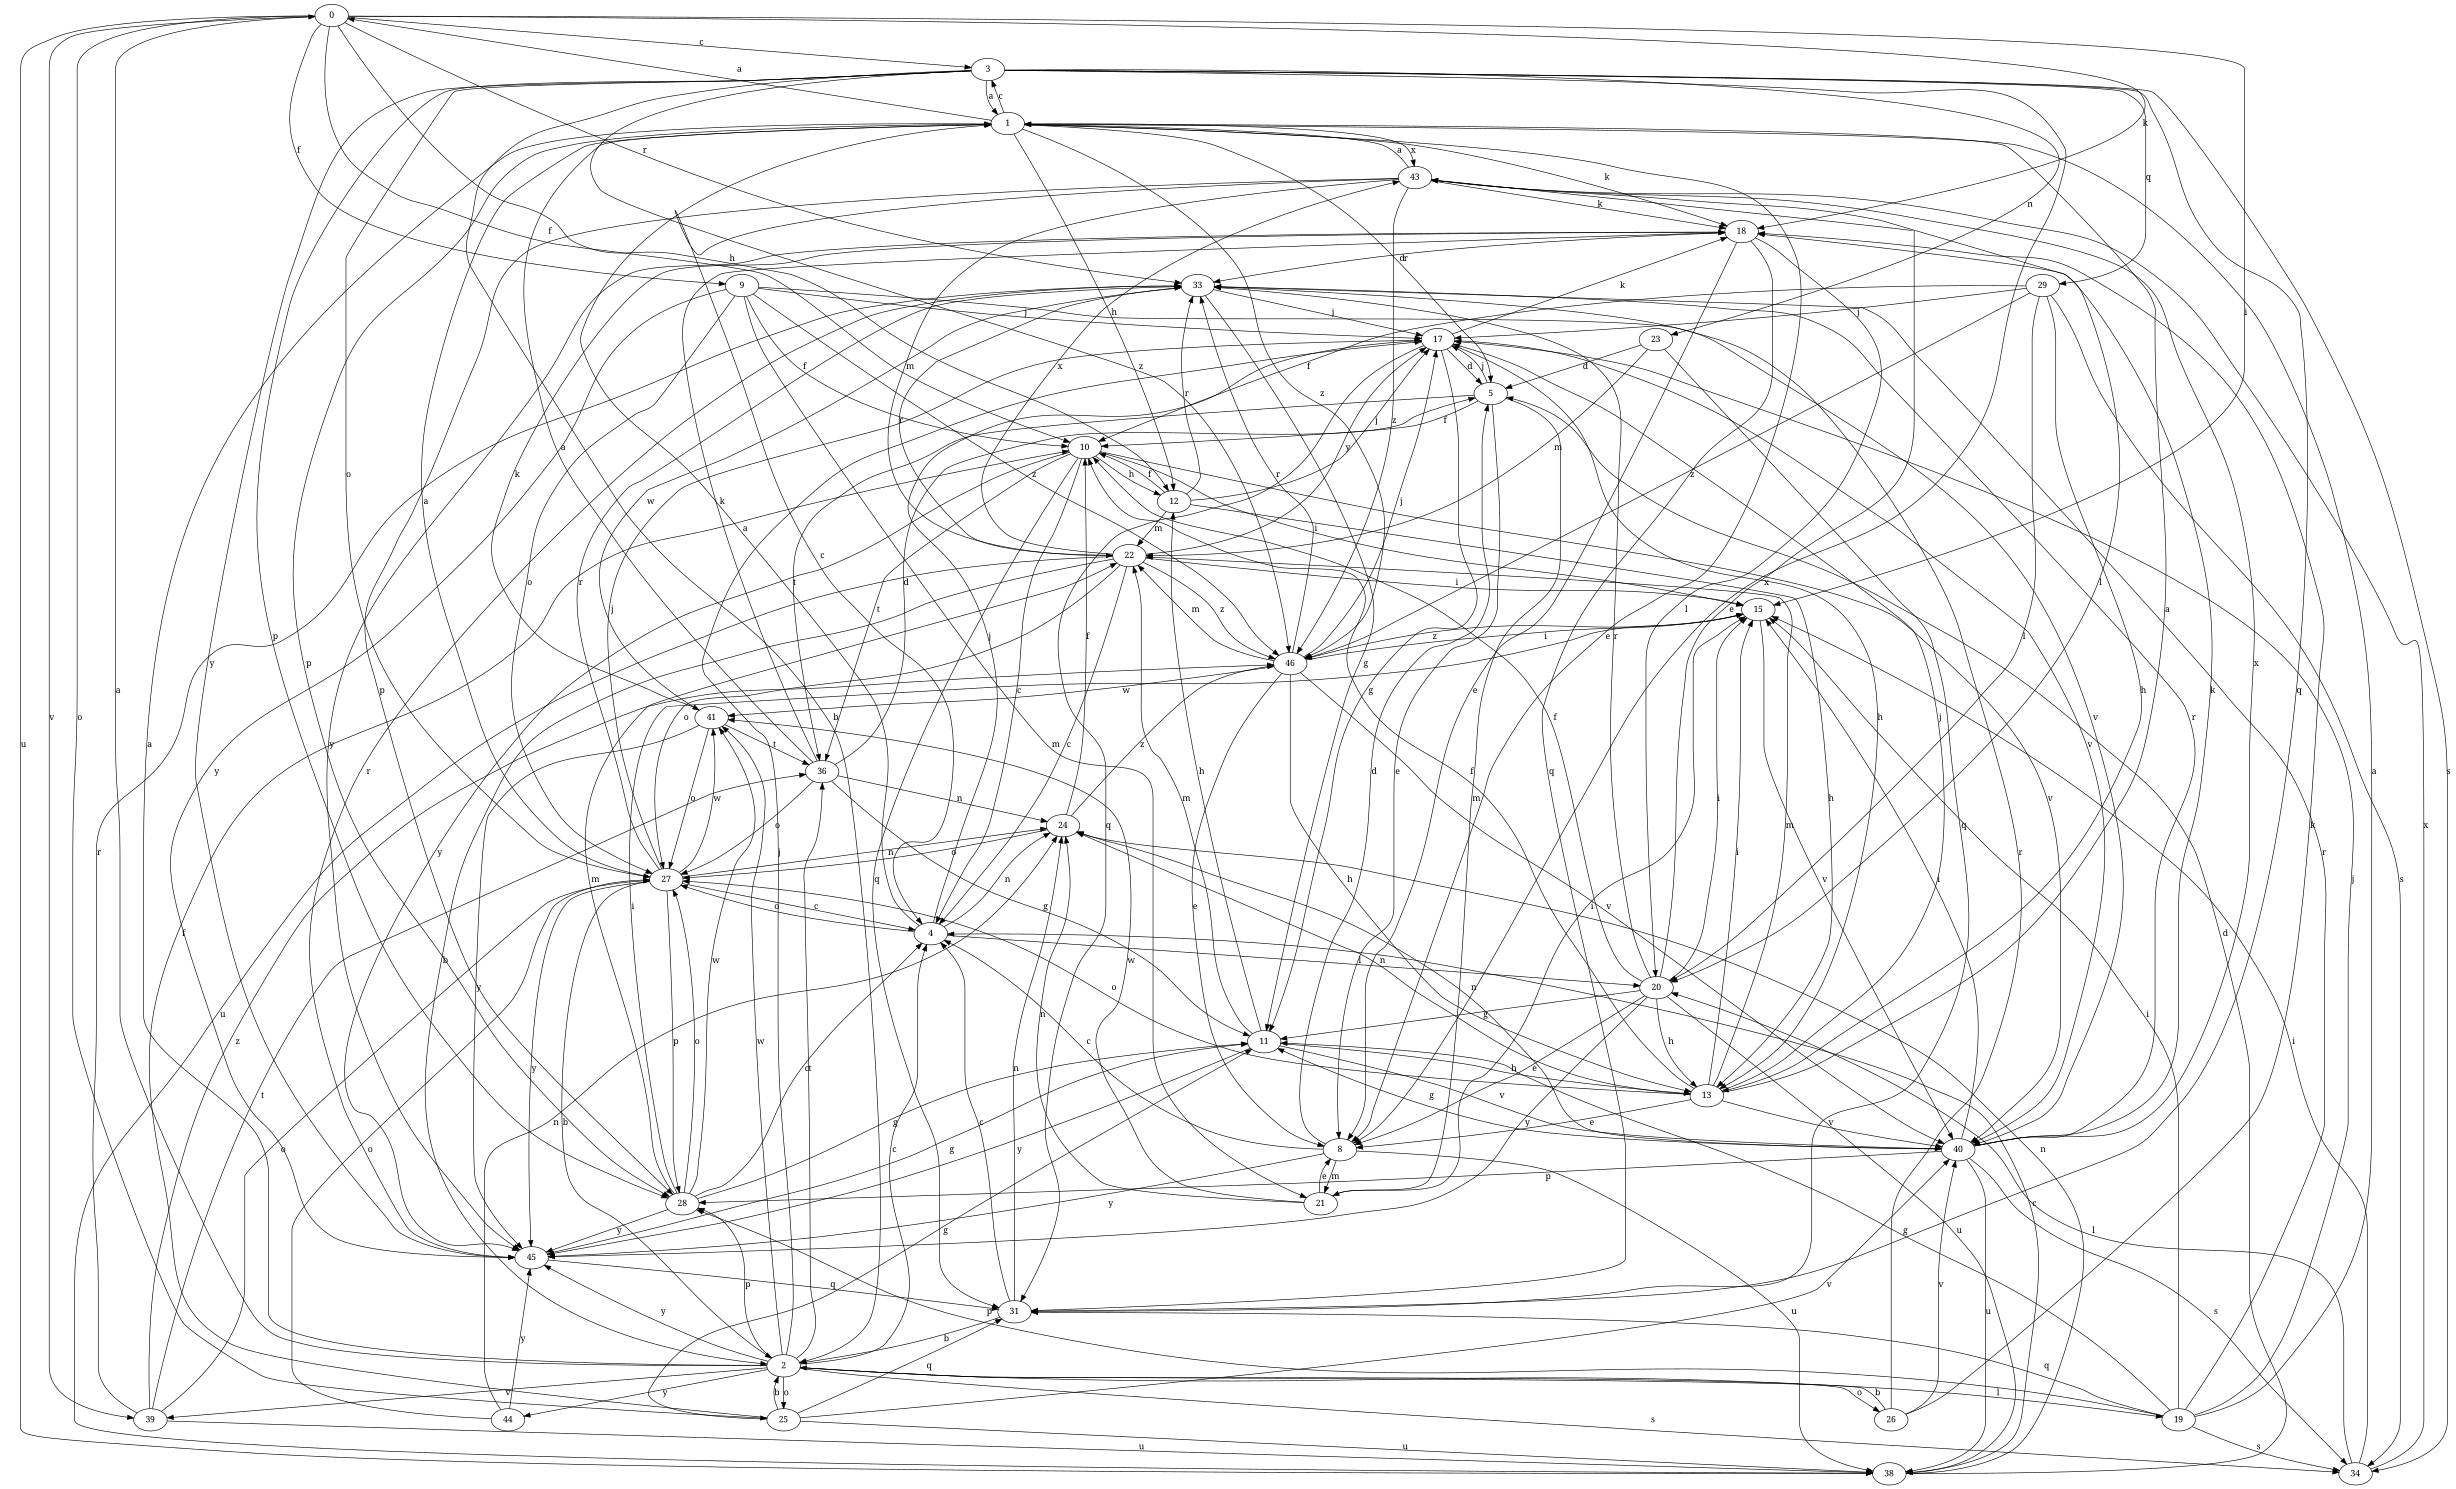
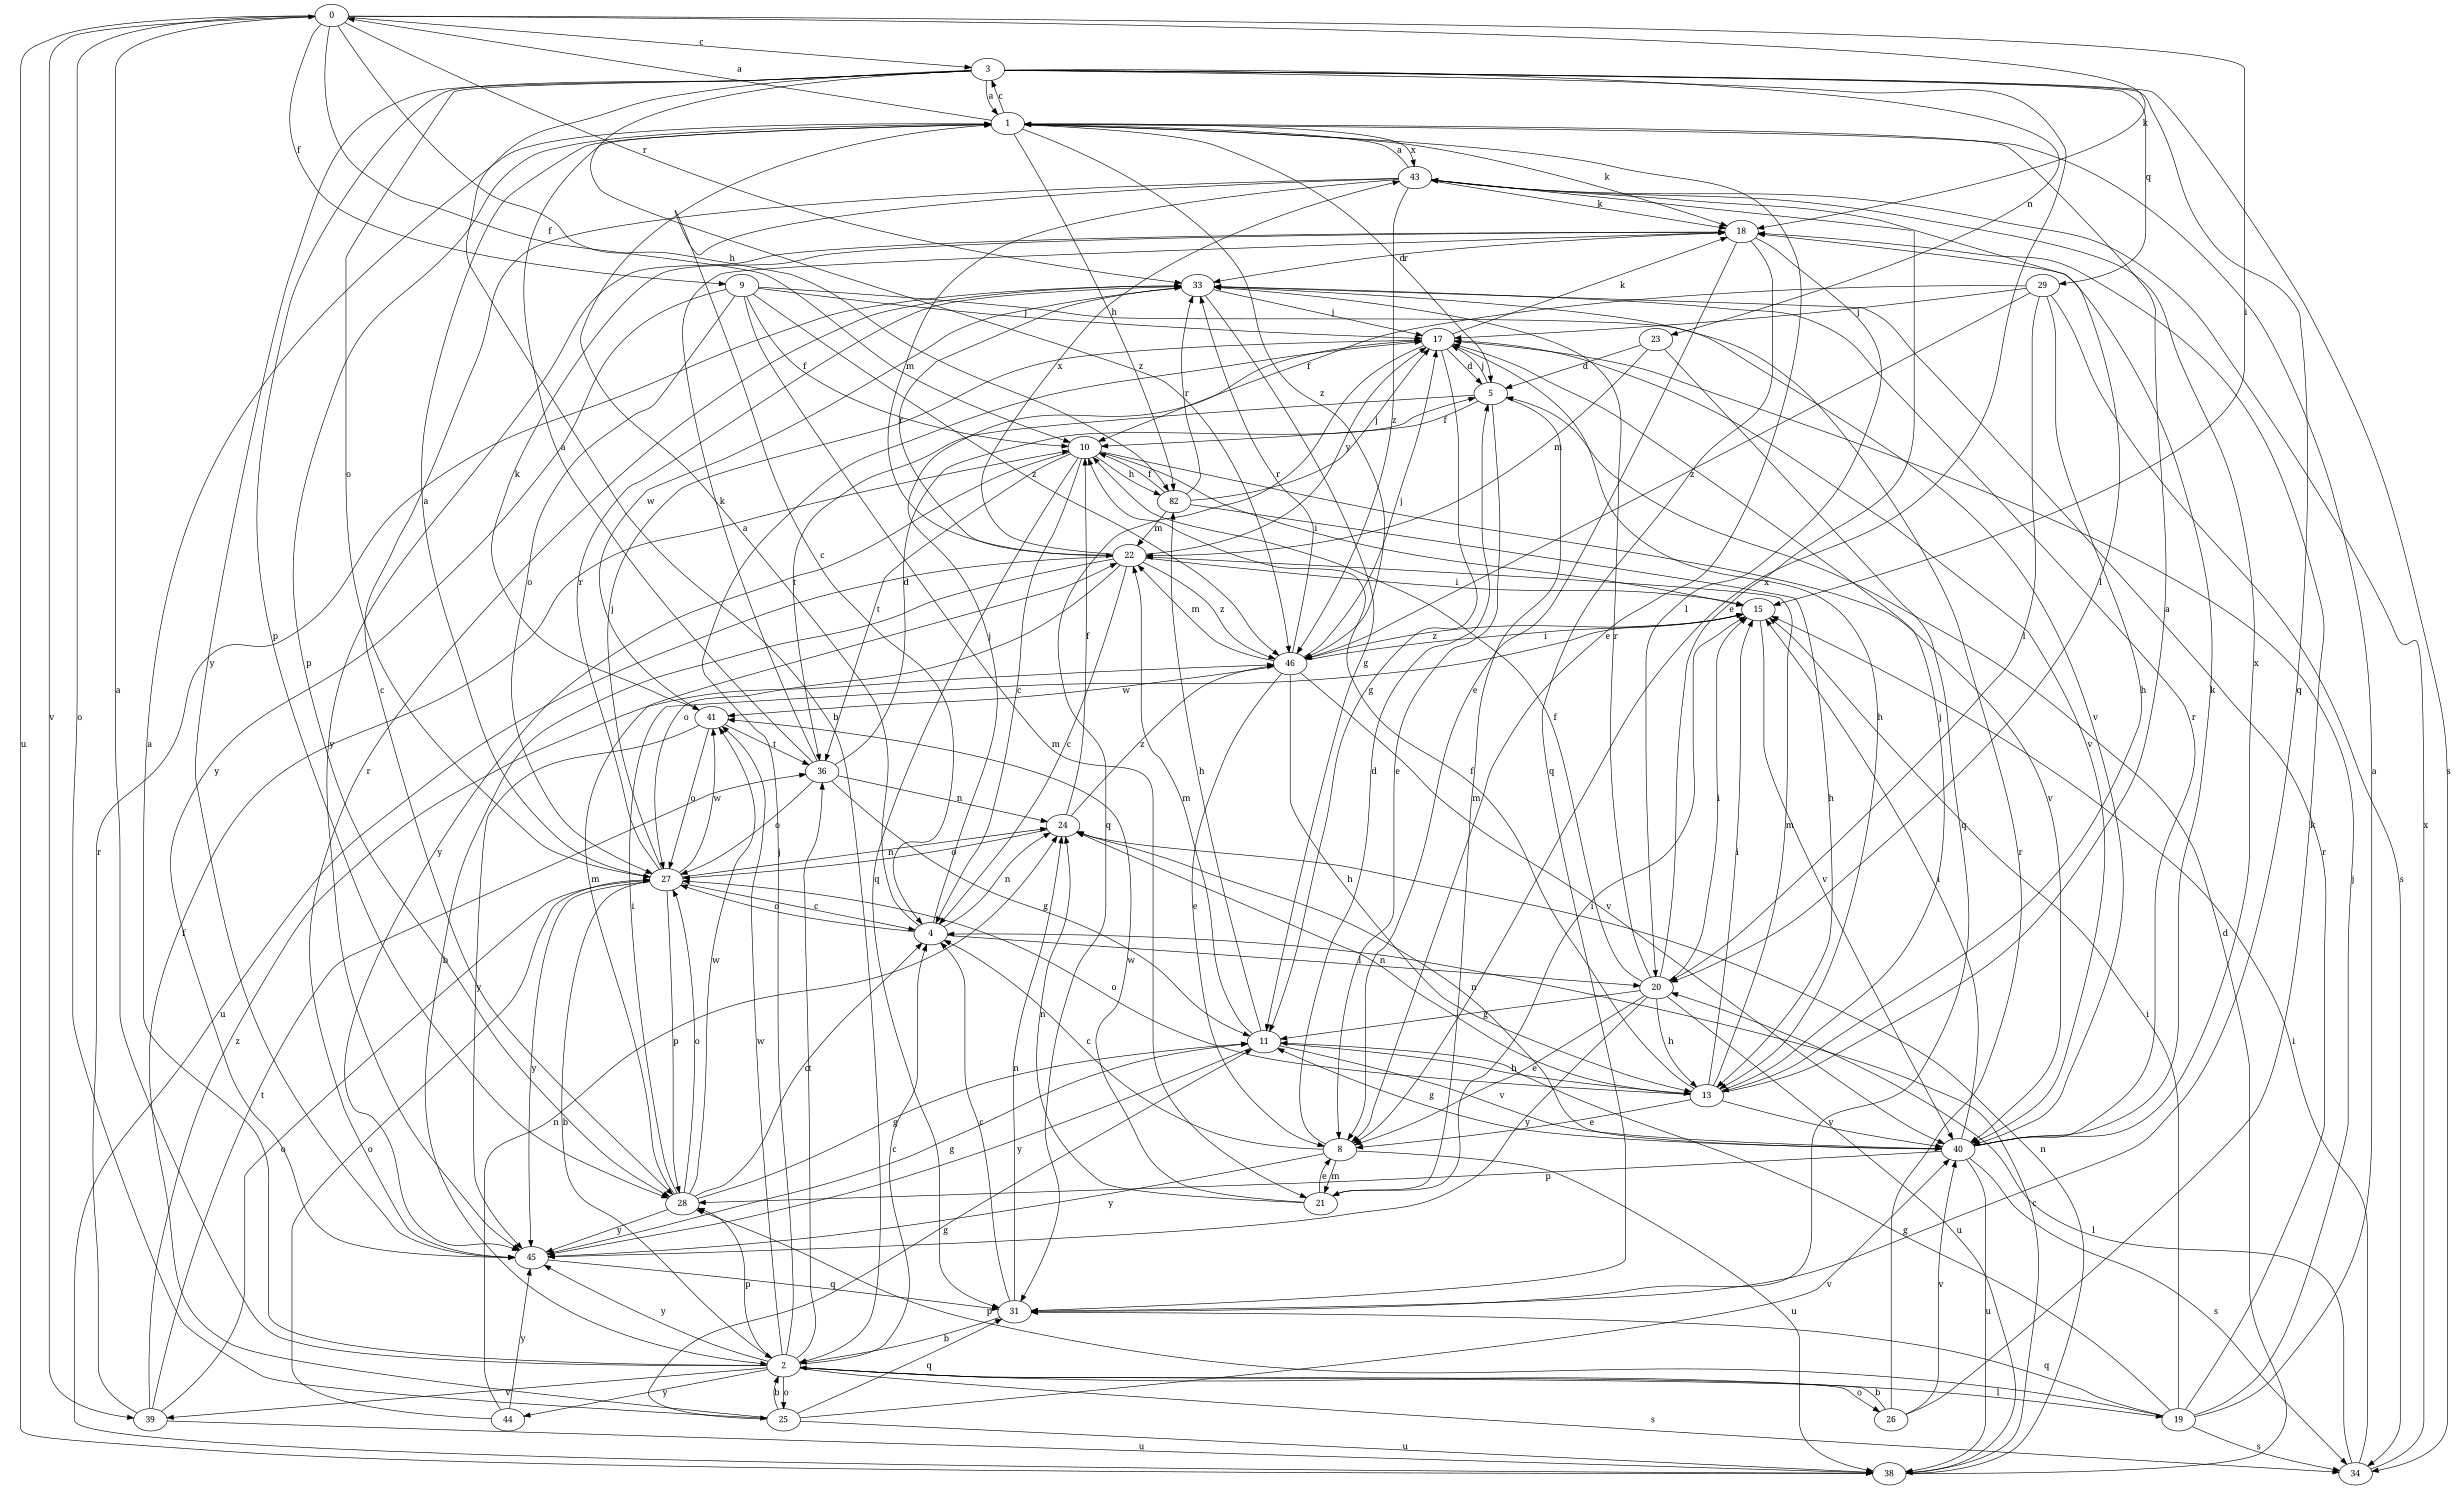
node "12": label "12" -> "82"
edge "43" -> "28": label "p" -> "c"
